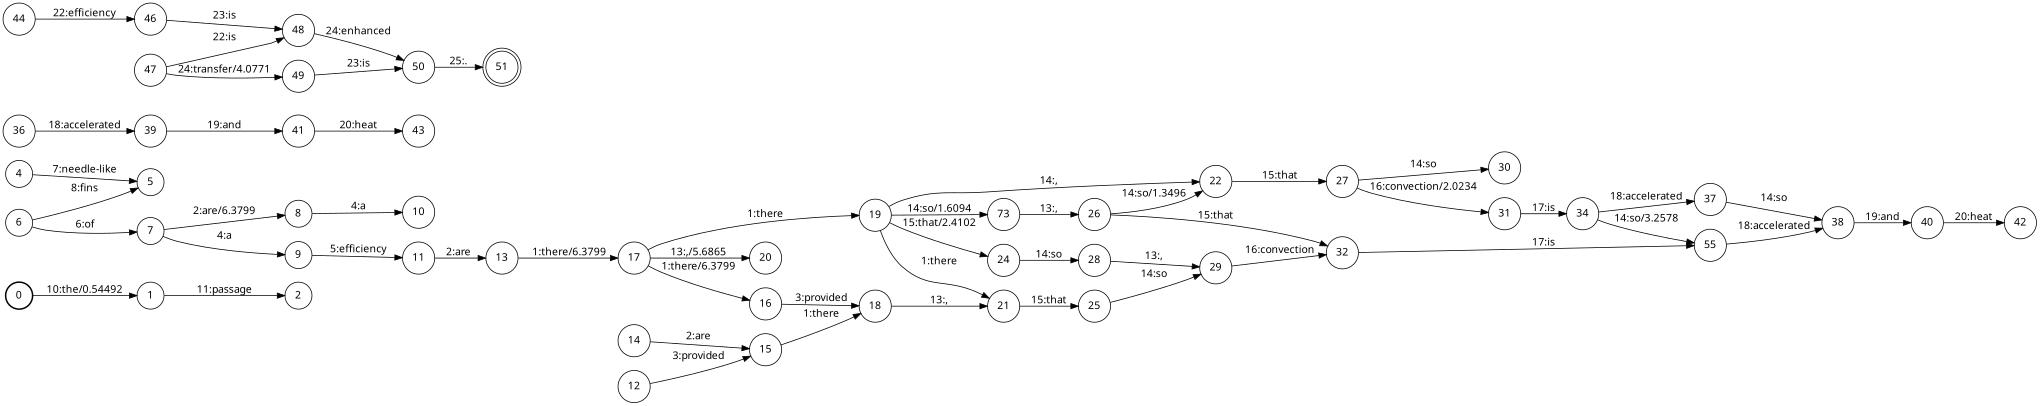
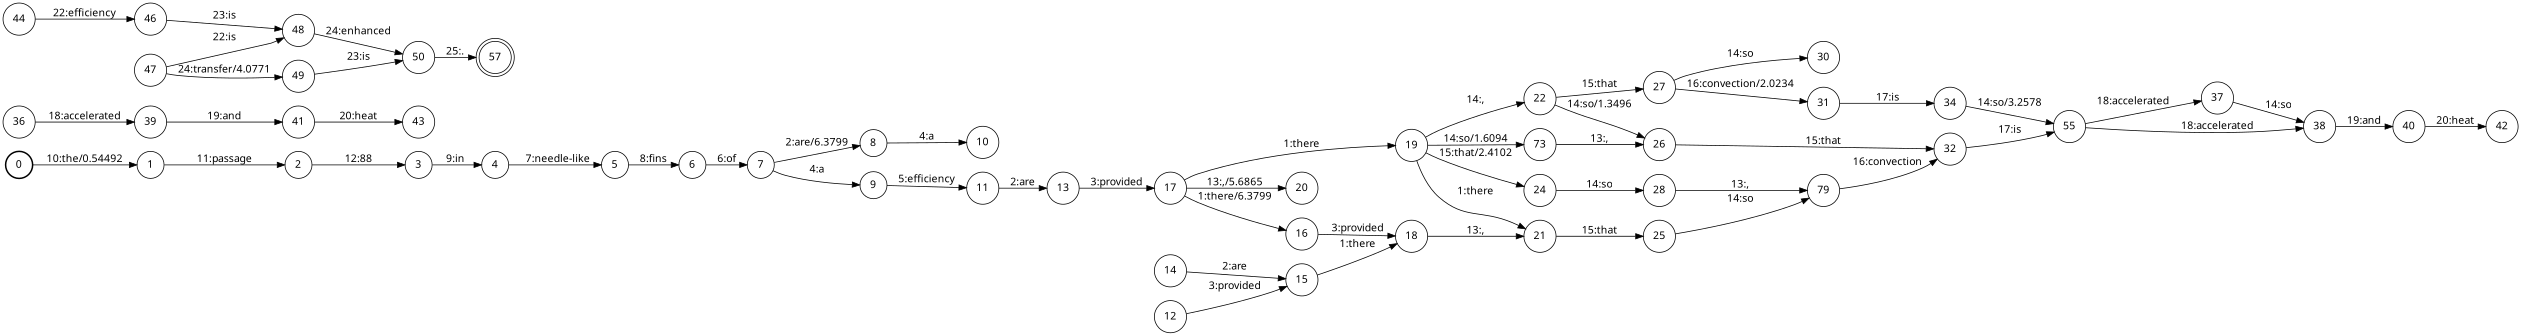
node "51": label "51" -> "57"
node "3": added
edge "6" -> "5": reversed
edge "34" -> "37": now "55" -> "37"
edge "26" -> "22": reversed
edge "13" -> "17": label "1:there/6.3799" -> "3:provided"
node "29": label "29" -> "79"
